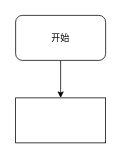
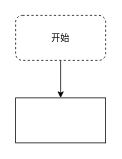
node "开始": style solid -> dashed
